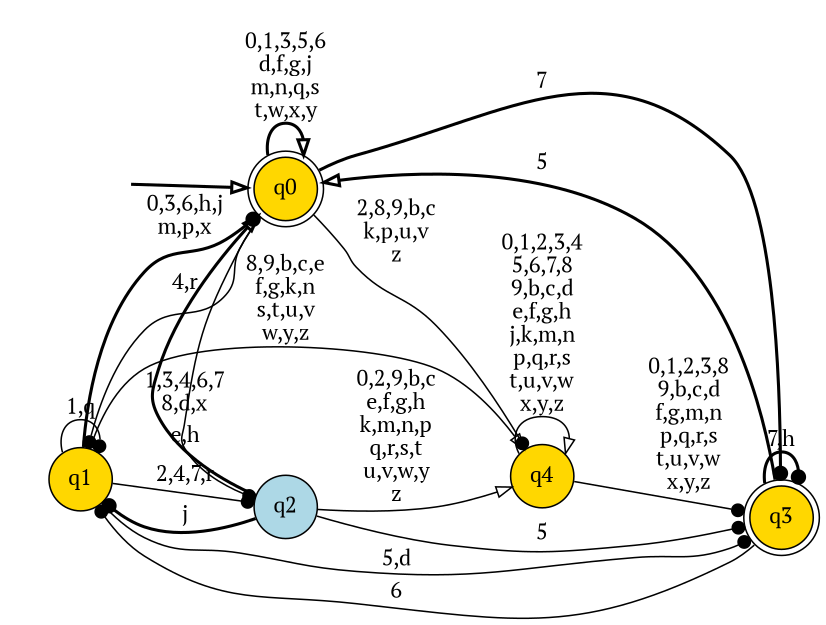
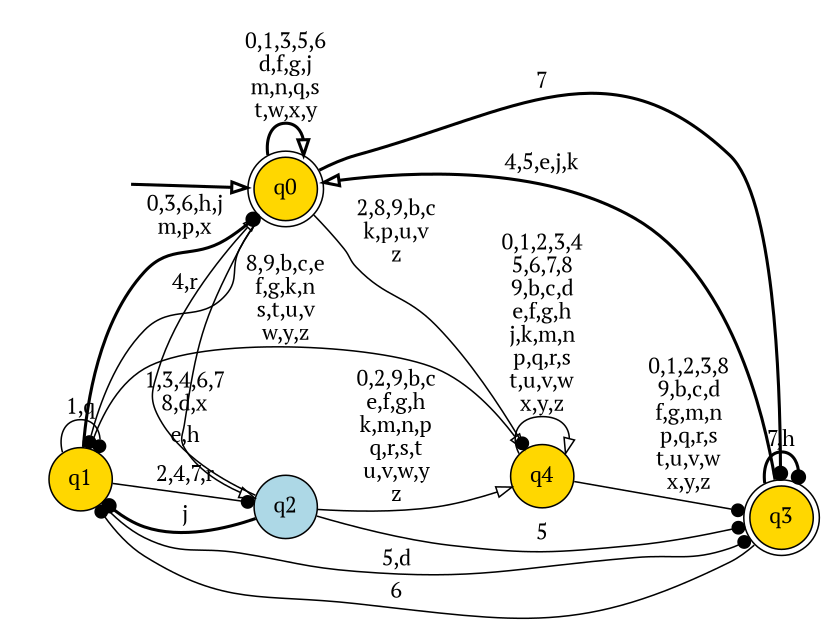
edge "q3" -> "q0": label "5" -> "4,5,e,j,k"
edge "q0" -> "q2": arrowhead dot -> onormal
edge "q2" -> "q0": style bold -> solid
